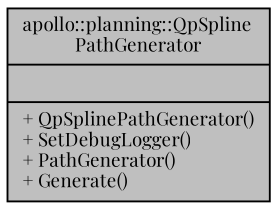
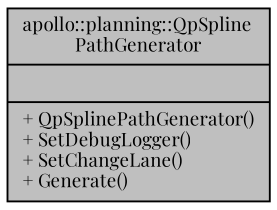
node "apollo::planning::QpSpline": text "+ PathGenerator()" -> "+ SetChangeLane()"
